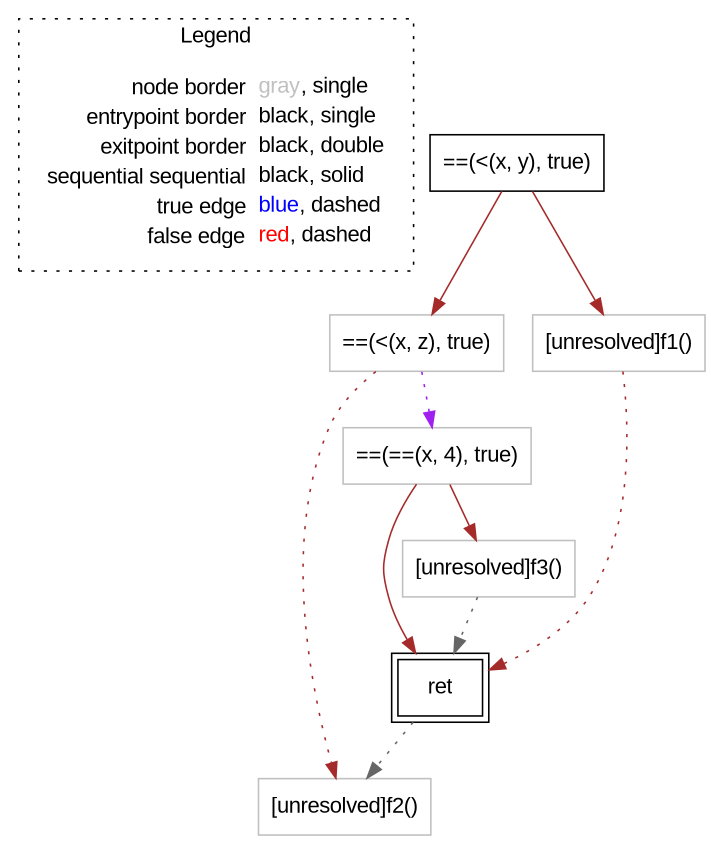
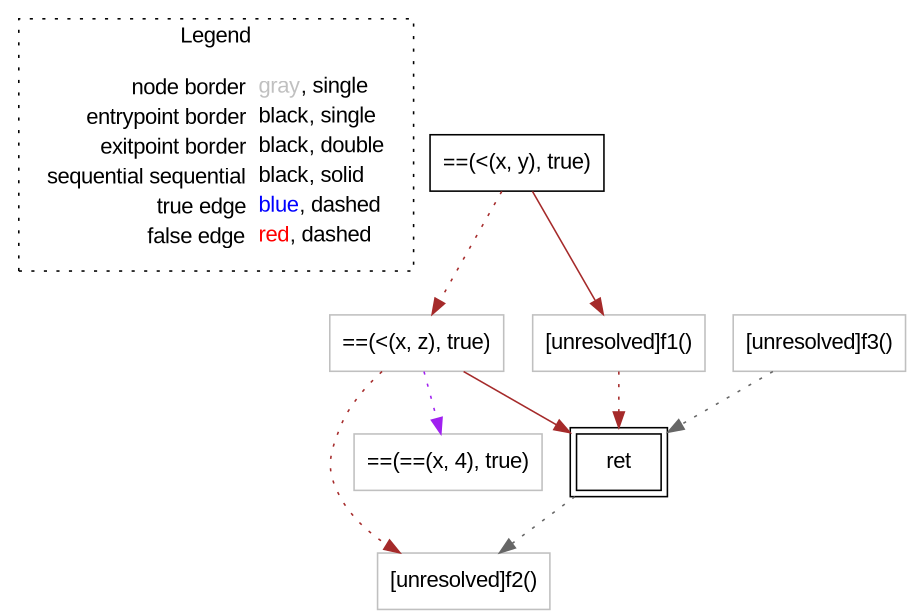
edge "==(<(x, y), true)" -> "==(<(x, z), true)": style solid -> dotted
edge "==(==(x, 4), true)" -> "[unresolved]f3()": removed
edge "==(==(x, 4), true)" -> "ret": now "==(<(x, z), true)" -> "ret"
